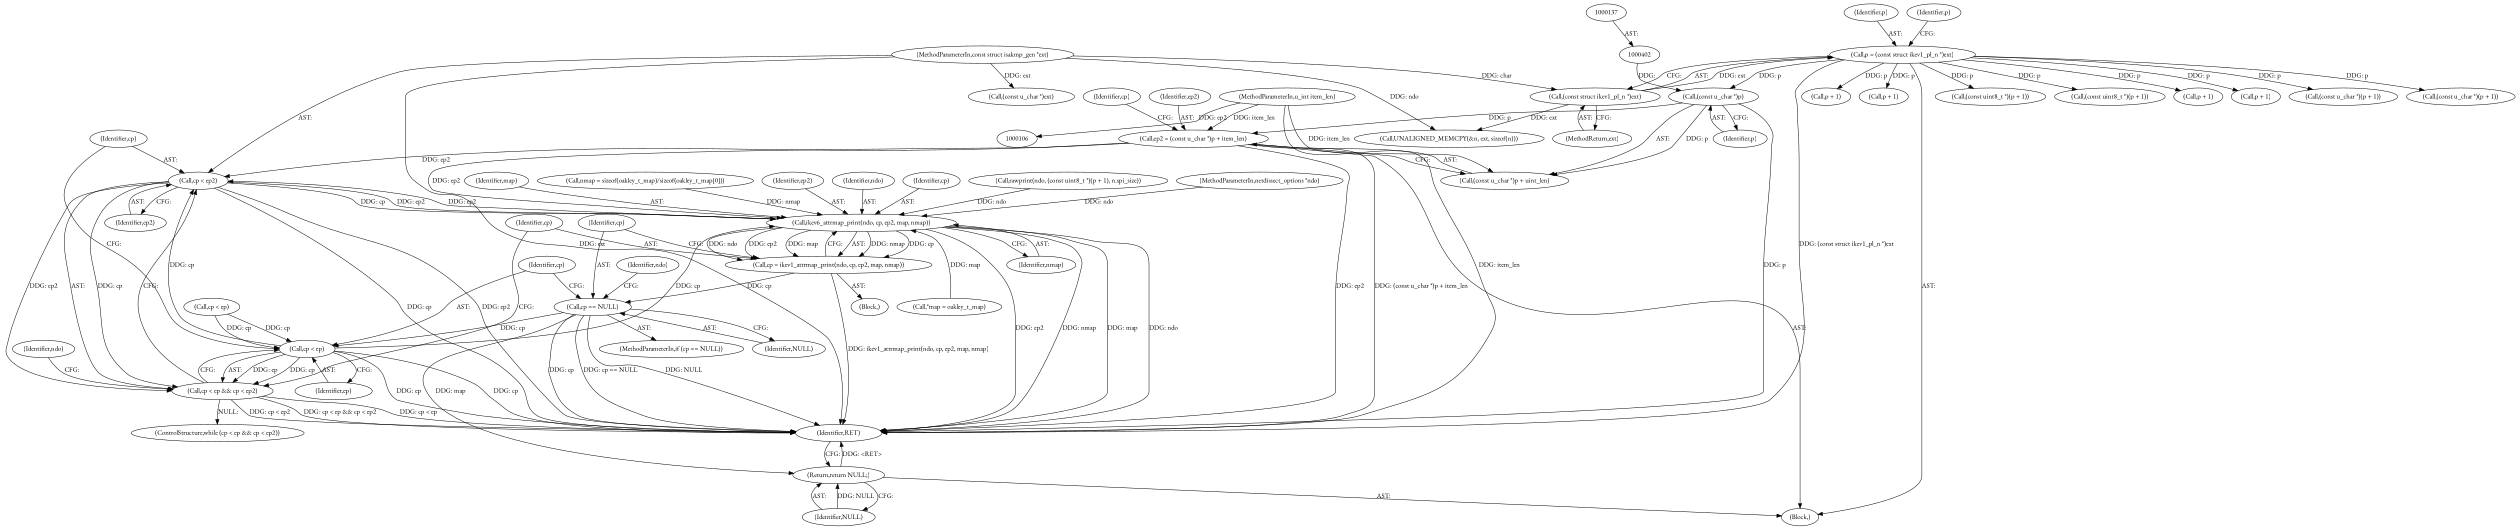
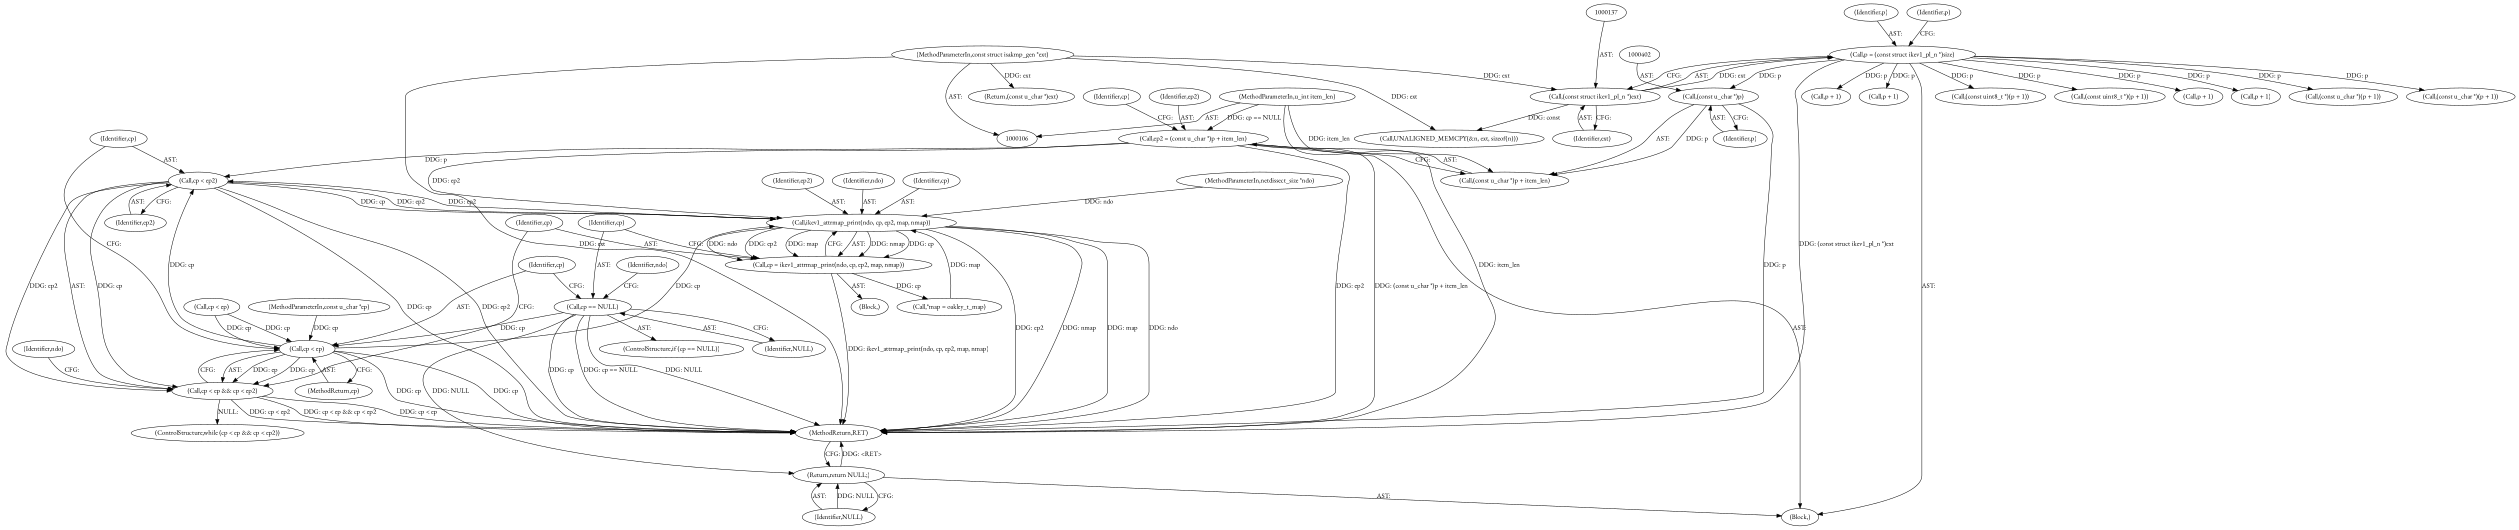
edge "1000137" -> "1000402": now "1000137" -> "(Call,(const struct ikev1_pl_n *)ext)"
node "(Call,p = (const struct ikev1_pl_n *)ext)": label "(Call,p = (const struct ikev1_pl_n *)ext)" -> "(Call,p = (const struct ikev1_pl_n *)size)"
edge "(MethodParameterIn,const struct isakmp_gen *ext)" -> "(Call,cp < ep2)": now "(MethodParameterIn,const struct isakmp_gen *ext)" -> "1000106"
edge "(MethodParameterIn,const struct isakmp_gen *ext)" -> "(Call,(const struct ikev1_pl_n *)ext)": label "DDG: char" -> "DDG: ext"
edge "1000402" -> "(Call,(const u_char *)p)": label "DDG: " -> "AST: "
node "(Call,(const u_char *)ext)": label "(Call,(const u_char *)ext)" -> "(Return,(const u_char *)ext)"
edge "(MethodParameterIn,const struct isakmp_gen *ext)" -> "(Call,UNALIGNED_MEMCPY(&n, ext, sizeof(n)))": label "DDG: ndo" -> "DDG: ext"
edge "(Call,(const u_char *)p)" -> "(Call,ep2 = (const u_char *)p + item_len)": removed, label "DDG: p"
edge "(MethodParameterIn,u_int item_len)" -> "1000106": label "DDG: ep2" -> "AST: "
edge "(MethodParameterIn,u_int item_len)" -> "(Call,ep2 = (const u_char *)p + item_len)": label "DDG: item_len" -> "DDG: cp == NULL"
edge "(Call,(const struct ikev1_pl_n *)ext)" -> "(Call,UNALIGNED_MEMCPY(&n, ext, sizeof(n)))": label "DDG: ext" -> "DDG: const"
node "(MethodReturn,ext)": label "(MethodReturn,ext)" -> "(Identifier,ext)"
edge "(Call,ep2 = (const u_char *)p + item_len)" -> "(Call,cp < ep2)": label "DDG: ep2" -> "DDG: p"
node "(Identifier,map)": removed
node "(Call,nmap = sizeof(oakley_t_map)/sizeof(oakley_t_map[0]))": removed
node "(Call,rawprint(ndo, (const uint8_t *)(p + 1), n.spi_size))": removed
node "(MethodParameterIn,netdissect_options *ndo)": label "(MethodParameterIn,netdissect_options *ndo)" -> "(MethodParameterIn,netdissect_size *ndo)"
node "(Call,(const u_char *)p + uint_len)": label "(Call,(const u_char *)p + uint_len)" -> "(Call,(const u_char *)p + item_len)"
node "(Call,ikev6_attrmap_print(ndo, cp, ep2, map, nmap))": label "(Call,ikev6_attrmap_print(ndo, cp, ep2, map, nmap))" -> "(Call,ikev1_attrmap_print(ndo, cp, ep2, map, nmap))"
node "(Identifier,nmap)": removed
edge "(Call,cp = ikev1_attrmap_print(ndo, cp, ep2, map, nmap))" -> "(Call,cp == NULL)": now "(Call,cp = ikev1_attrmap_print(ndo, cp, ep2, map, nmap))" -> "(Call,*map = oakley_t_map)"
edge "(Call,cp < ep && cp < ep2)" -> "(Call,cp < ep2)": removed, label "CFG:"
node "(MethodParameterIn,const u_char *ep)": added
node "(MethodParameterIn,if (cp == NULL))": label "(MethodParameterIn,if (cp == NULL))" -> "(ControlStructure,if (cp == NULL))"
node "(Identifier,ep)": label "(Identifier,ep)" -> "(MethodReturn,ep)"
edge "(Call,cp == NULL)" -> "(Return,return NULL;)": label "DDG: map" -> "DDG: NULL"
node "(Identifier,RET)": label "(Identifier,RET)" -> "(MethodReturn,RET)"
